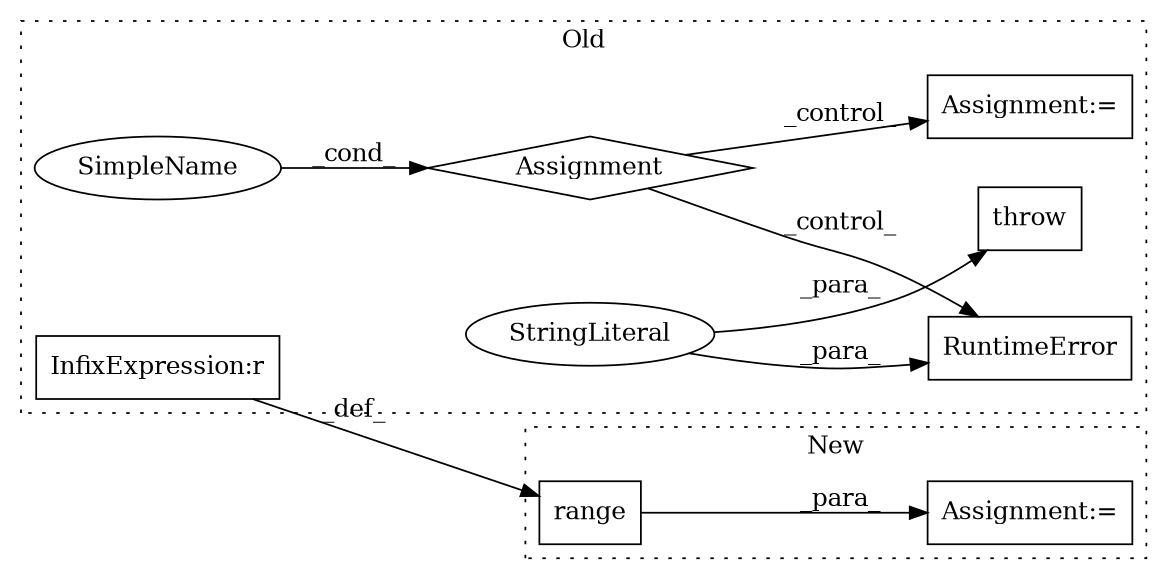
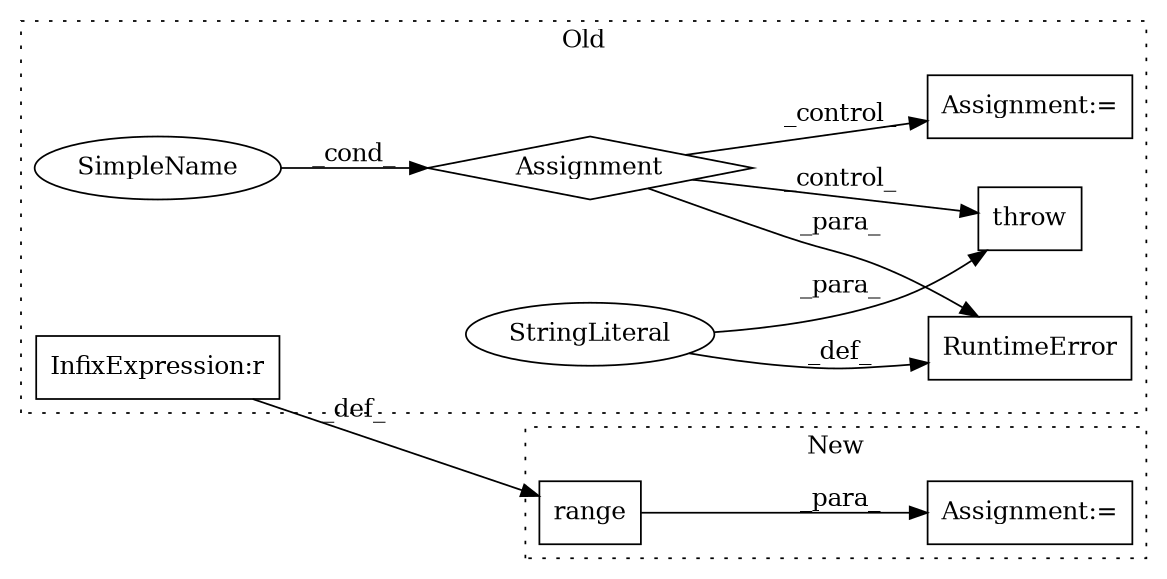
edge "Assignment" -> "throw": added, label "_control_"
edge "Assignment" -> "RuntimeError": label "_control_" -> "_para_"
edge "StringLiteral" -> "RuntimeError": label "_para_" -> "_def_"
